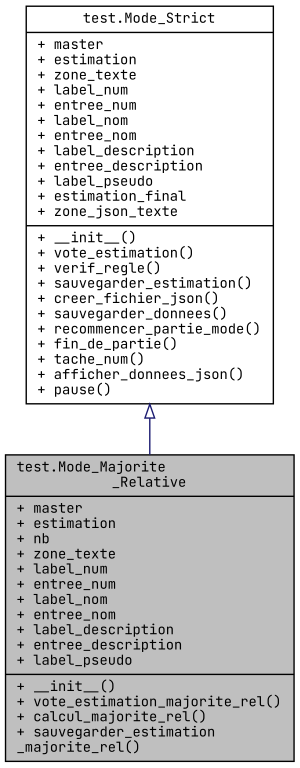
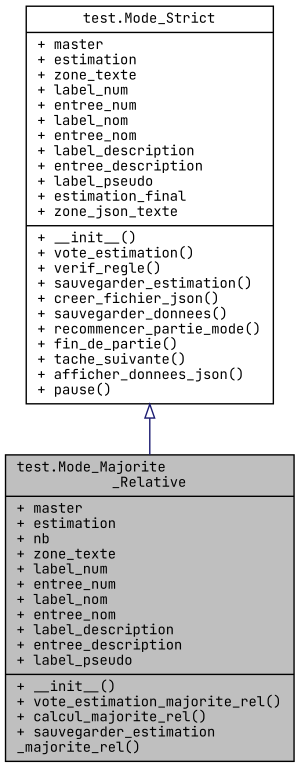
node "test.Mode_Strict": text "+ tache_num()" -> "+ tache_suivante()"
